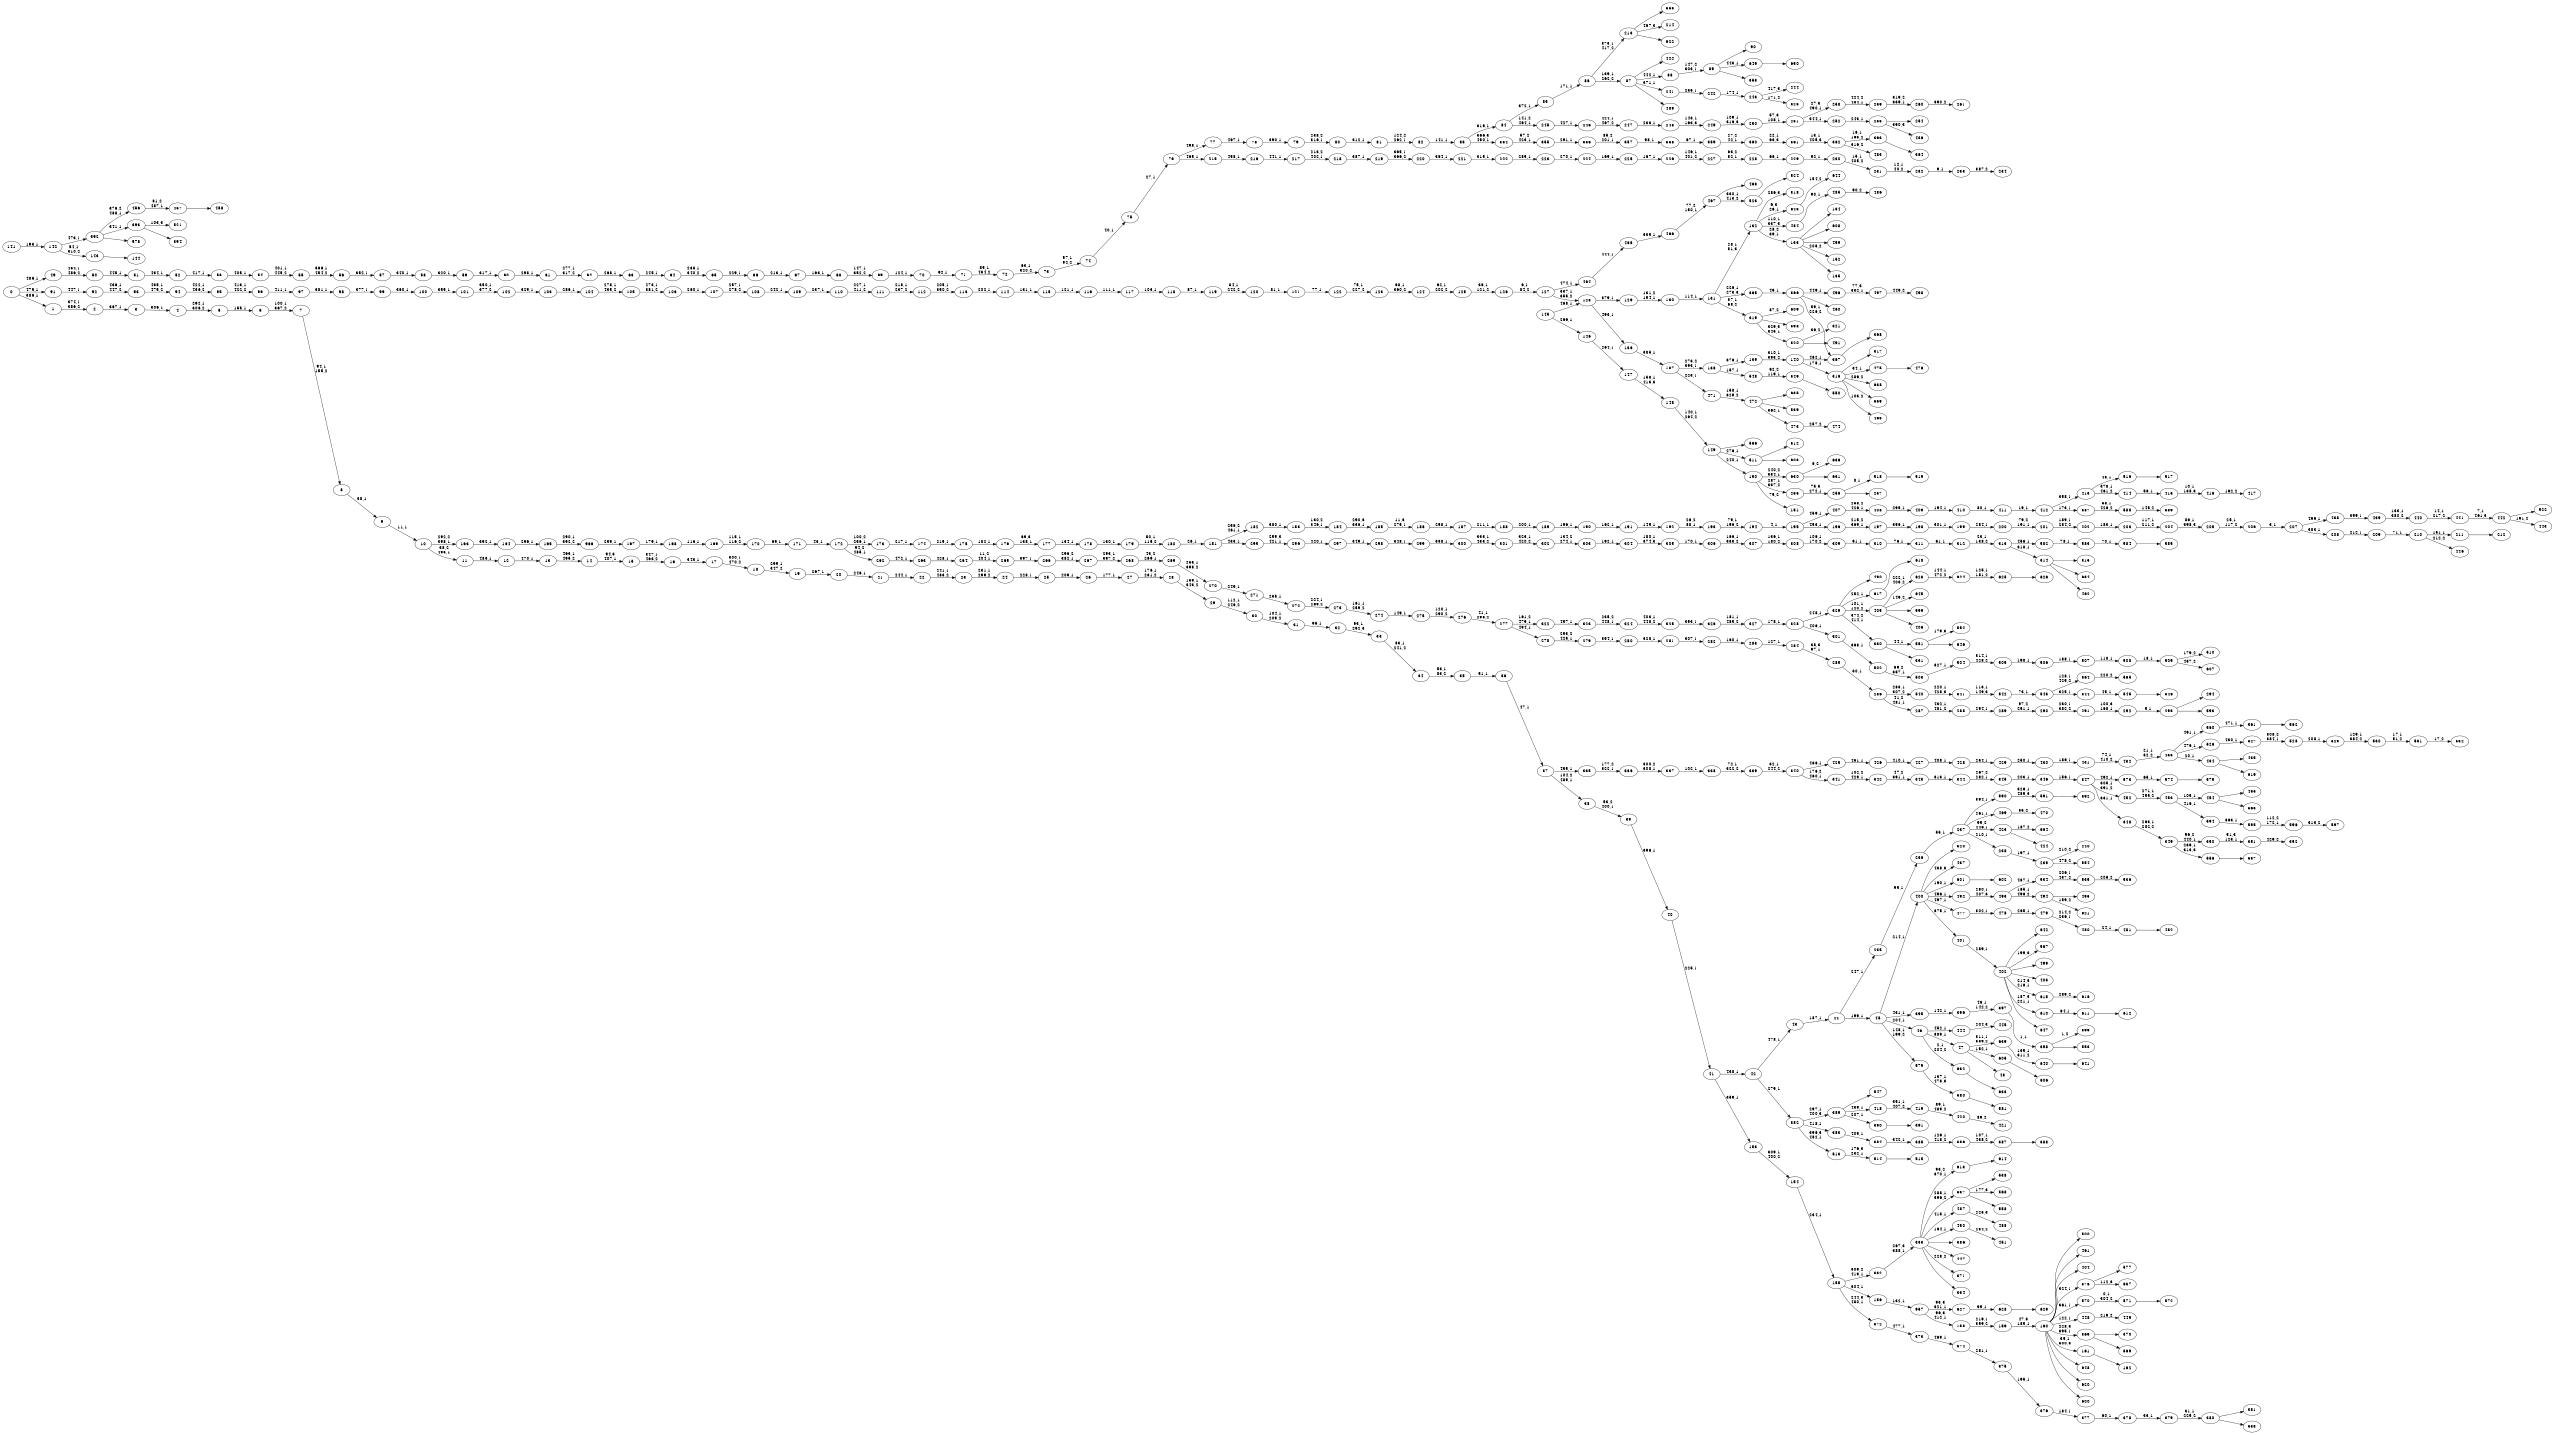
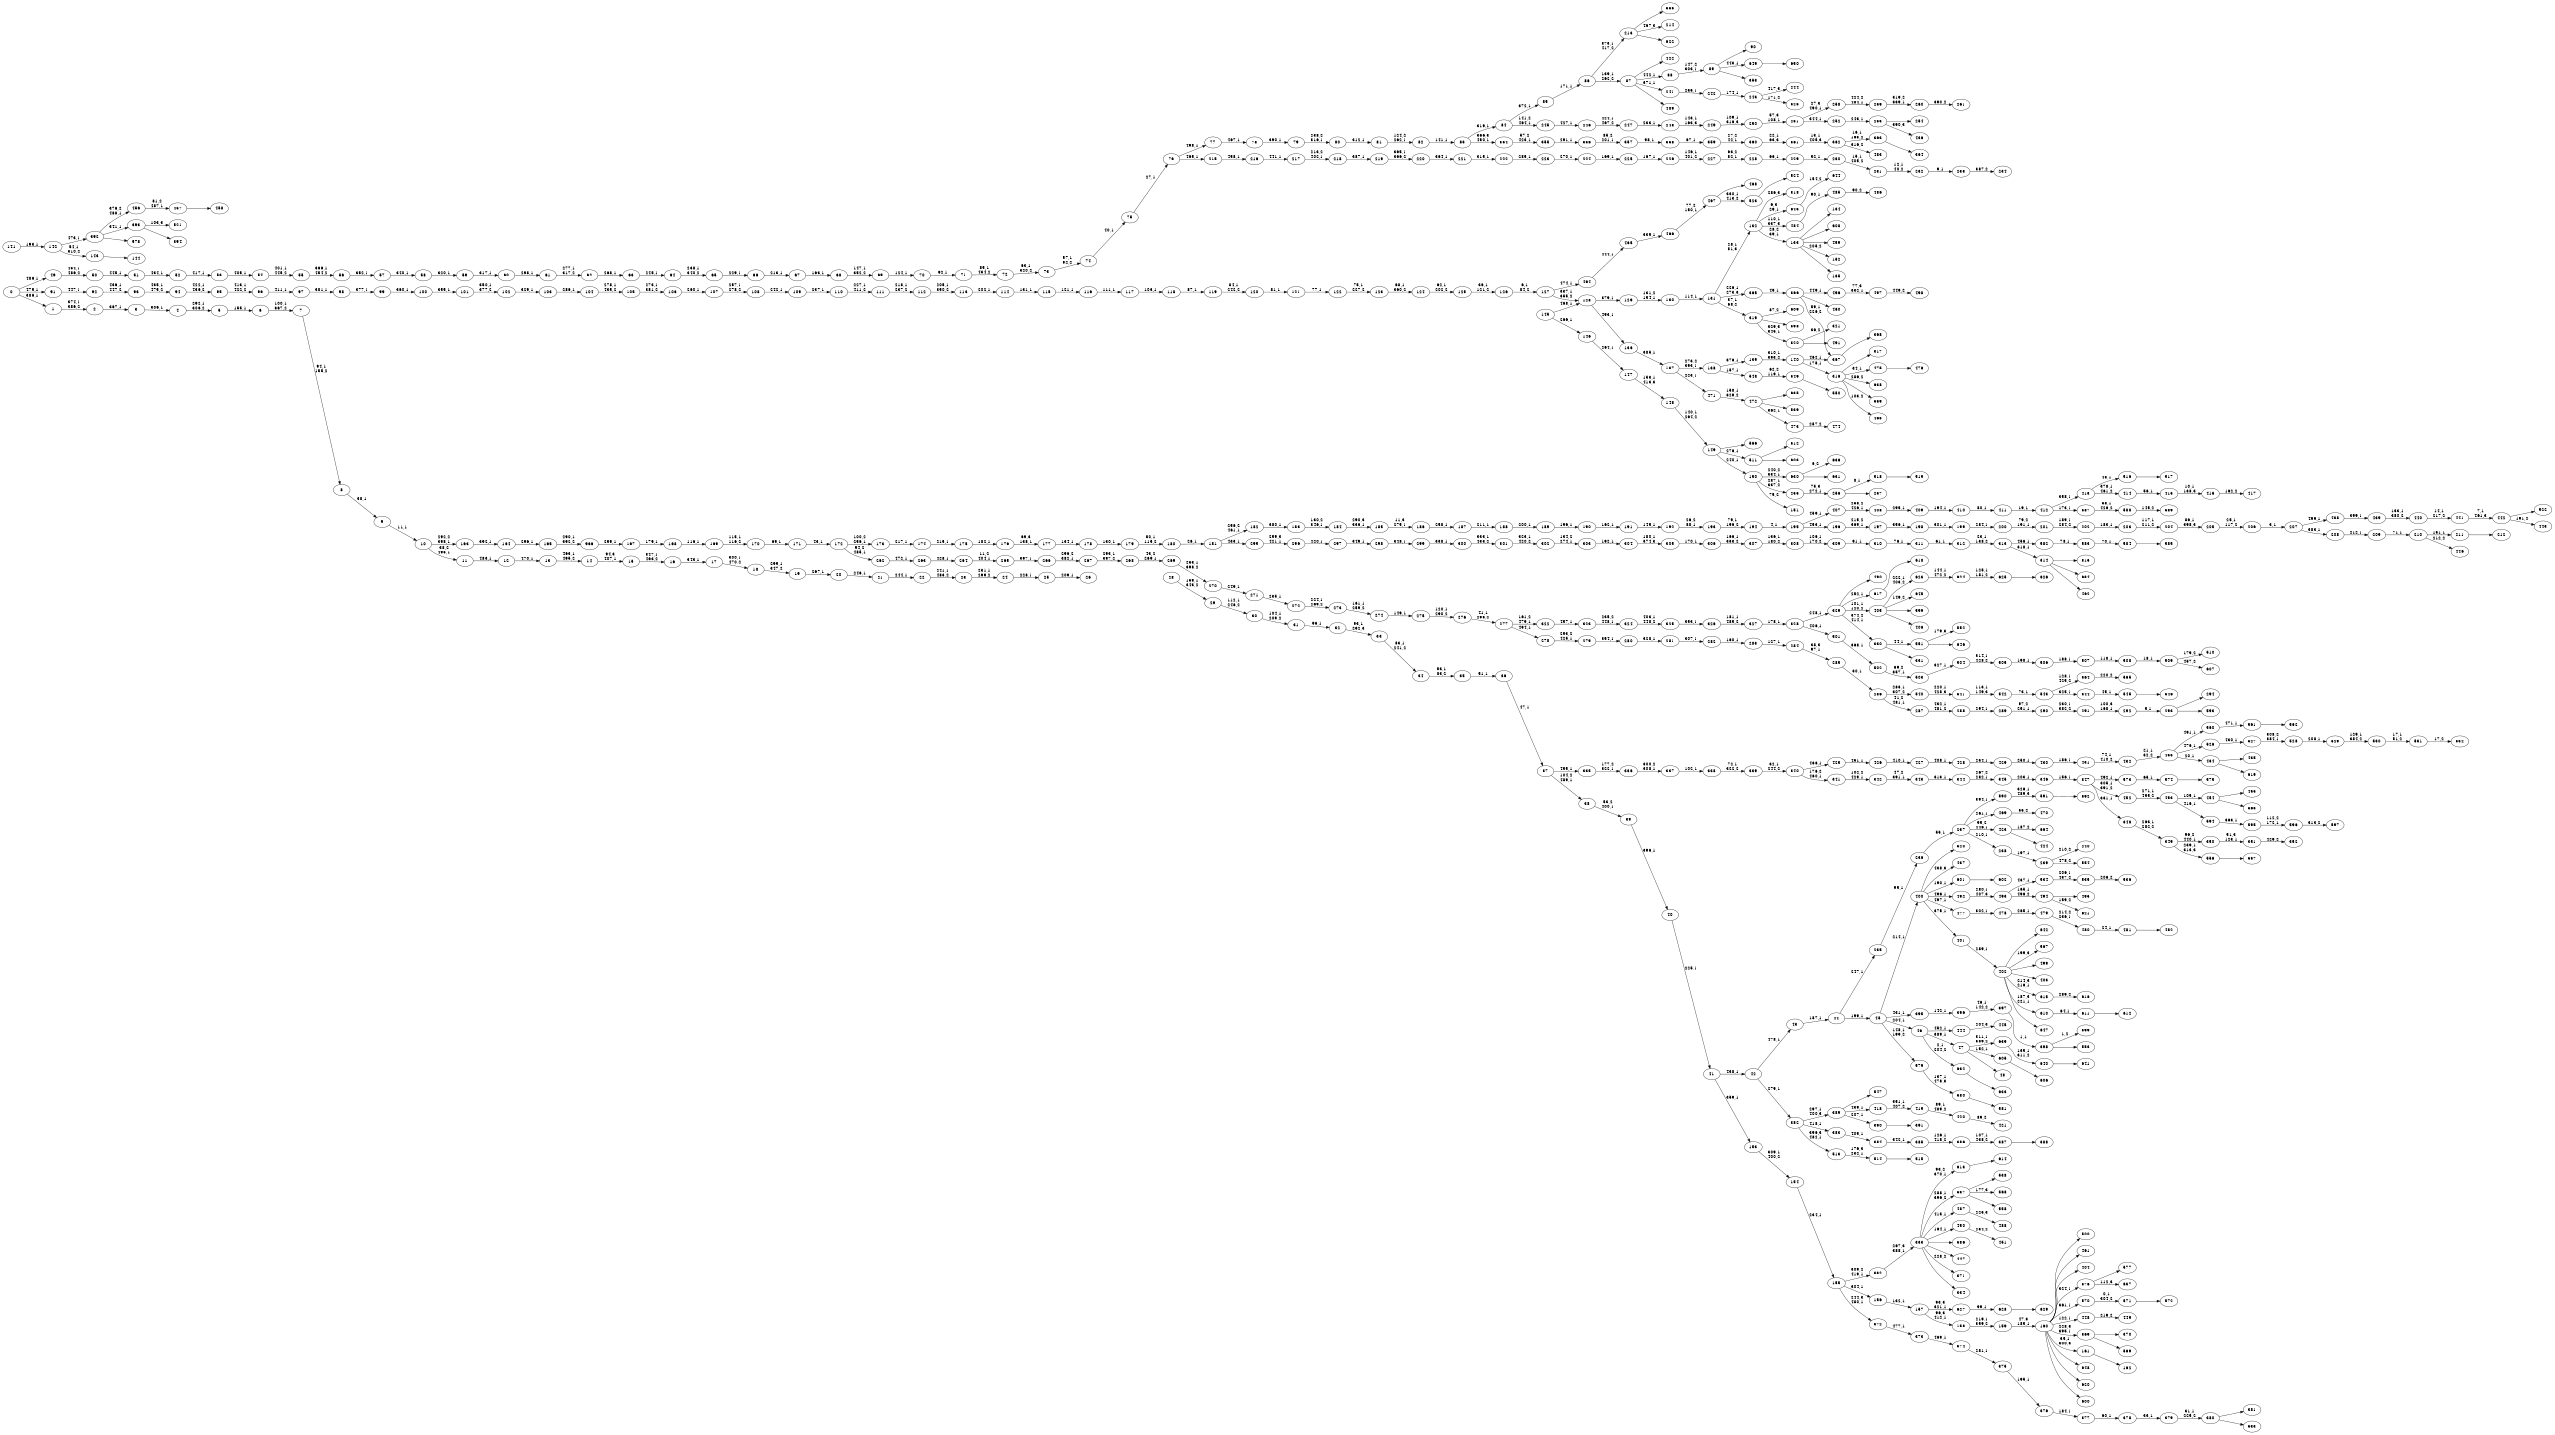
node "27": removed
node "957": label "957" -> "157"
